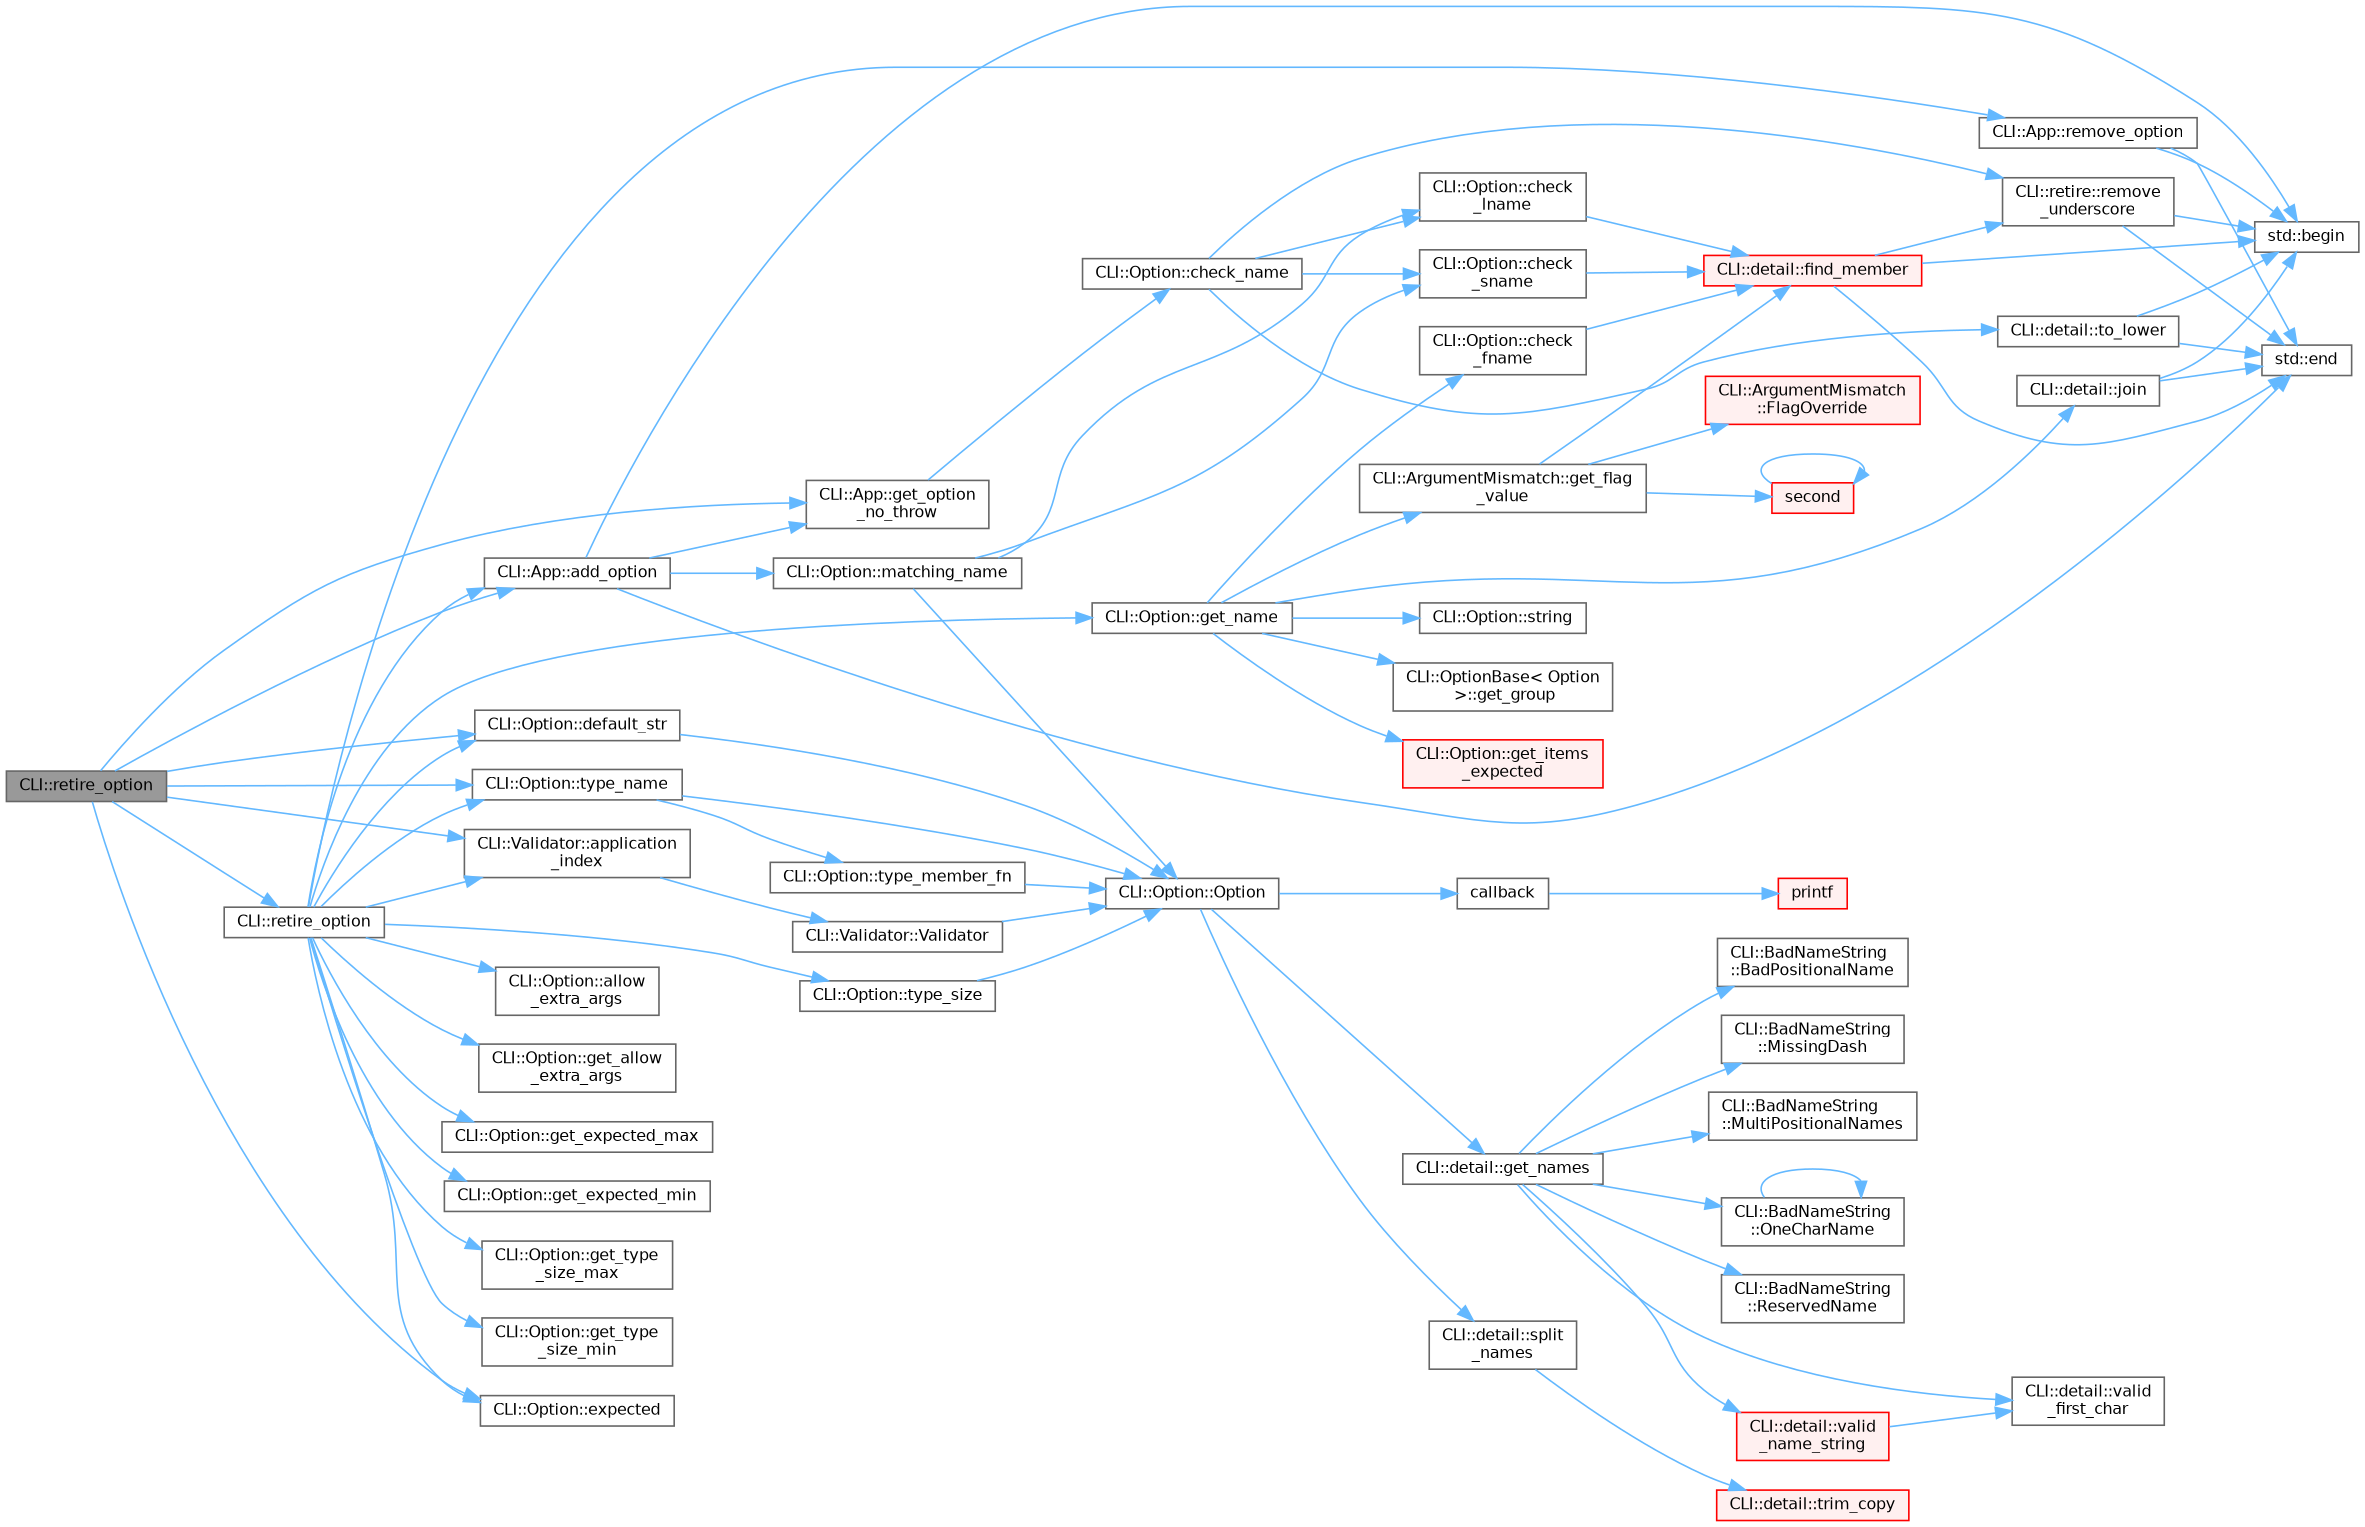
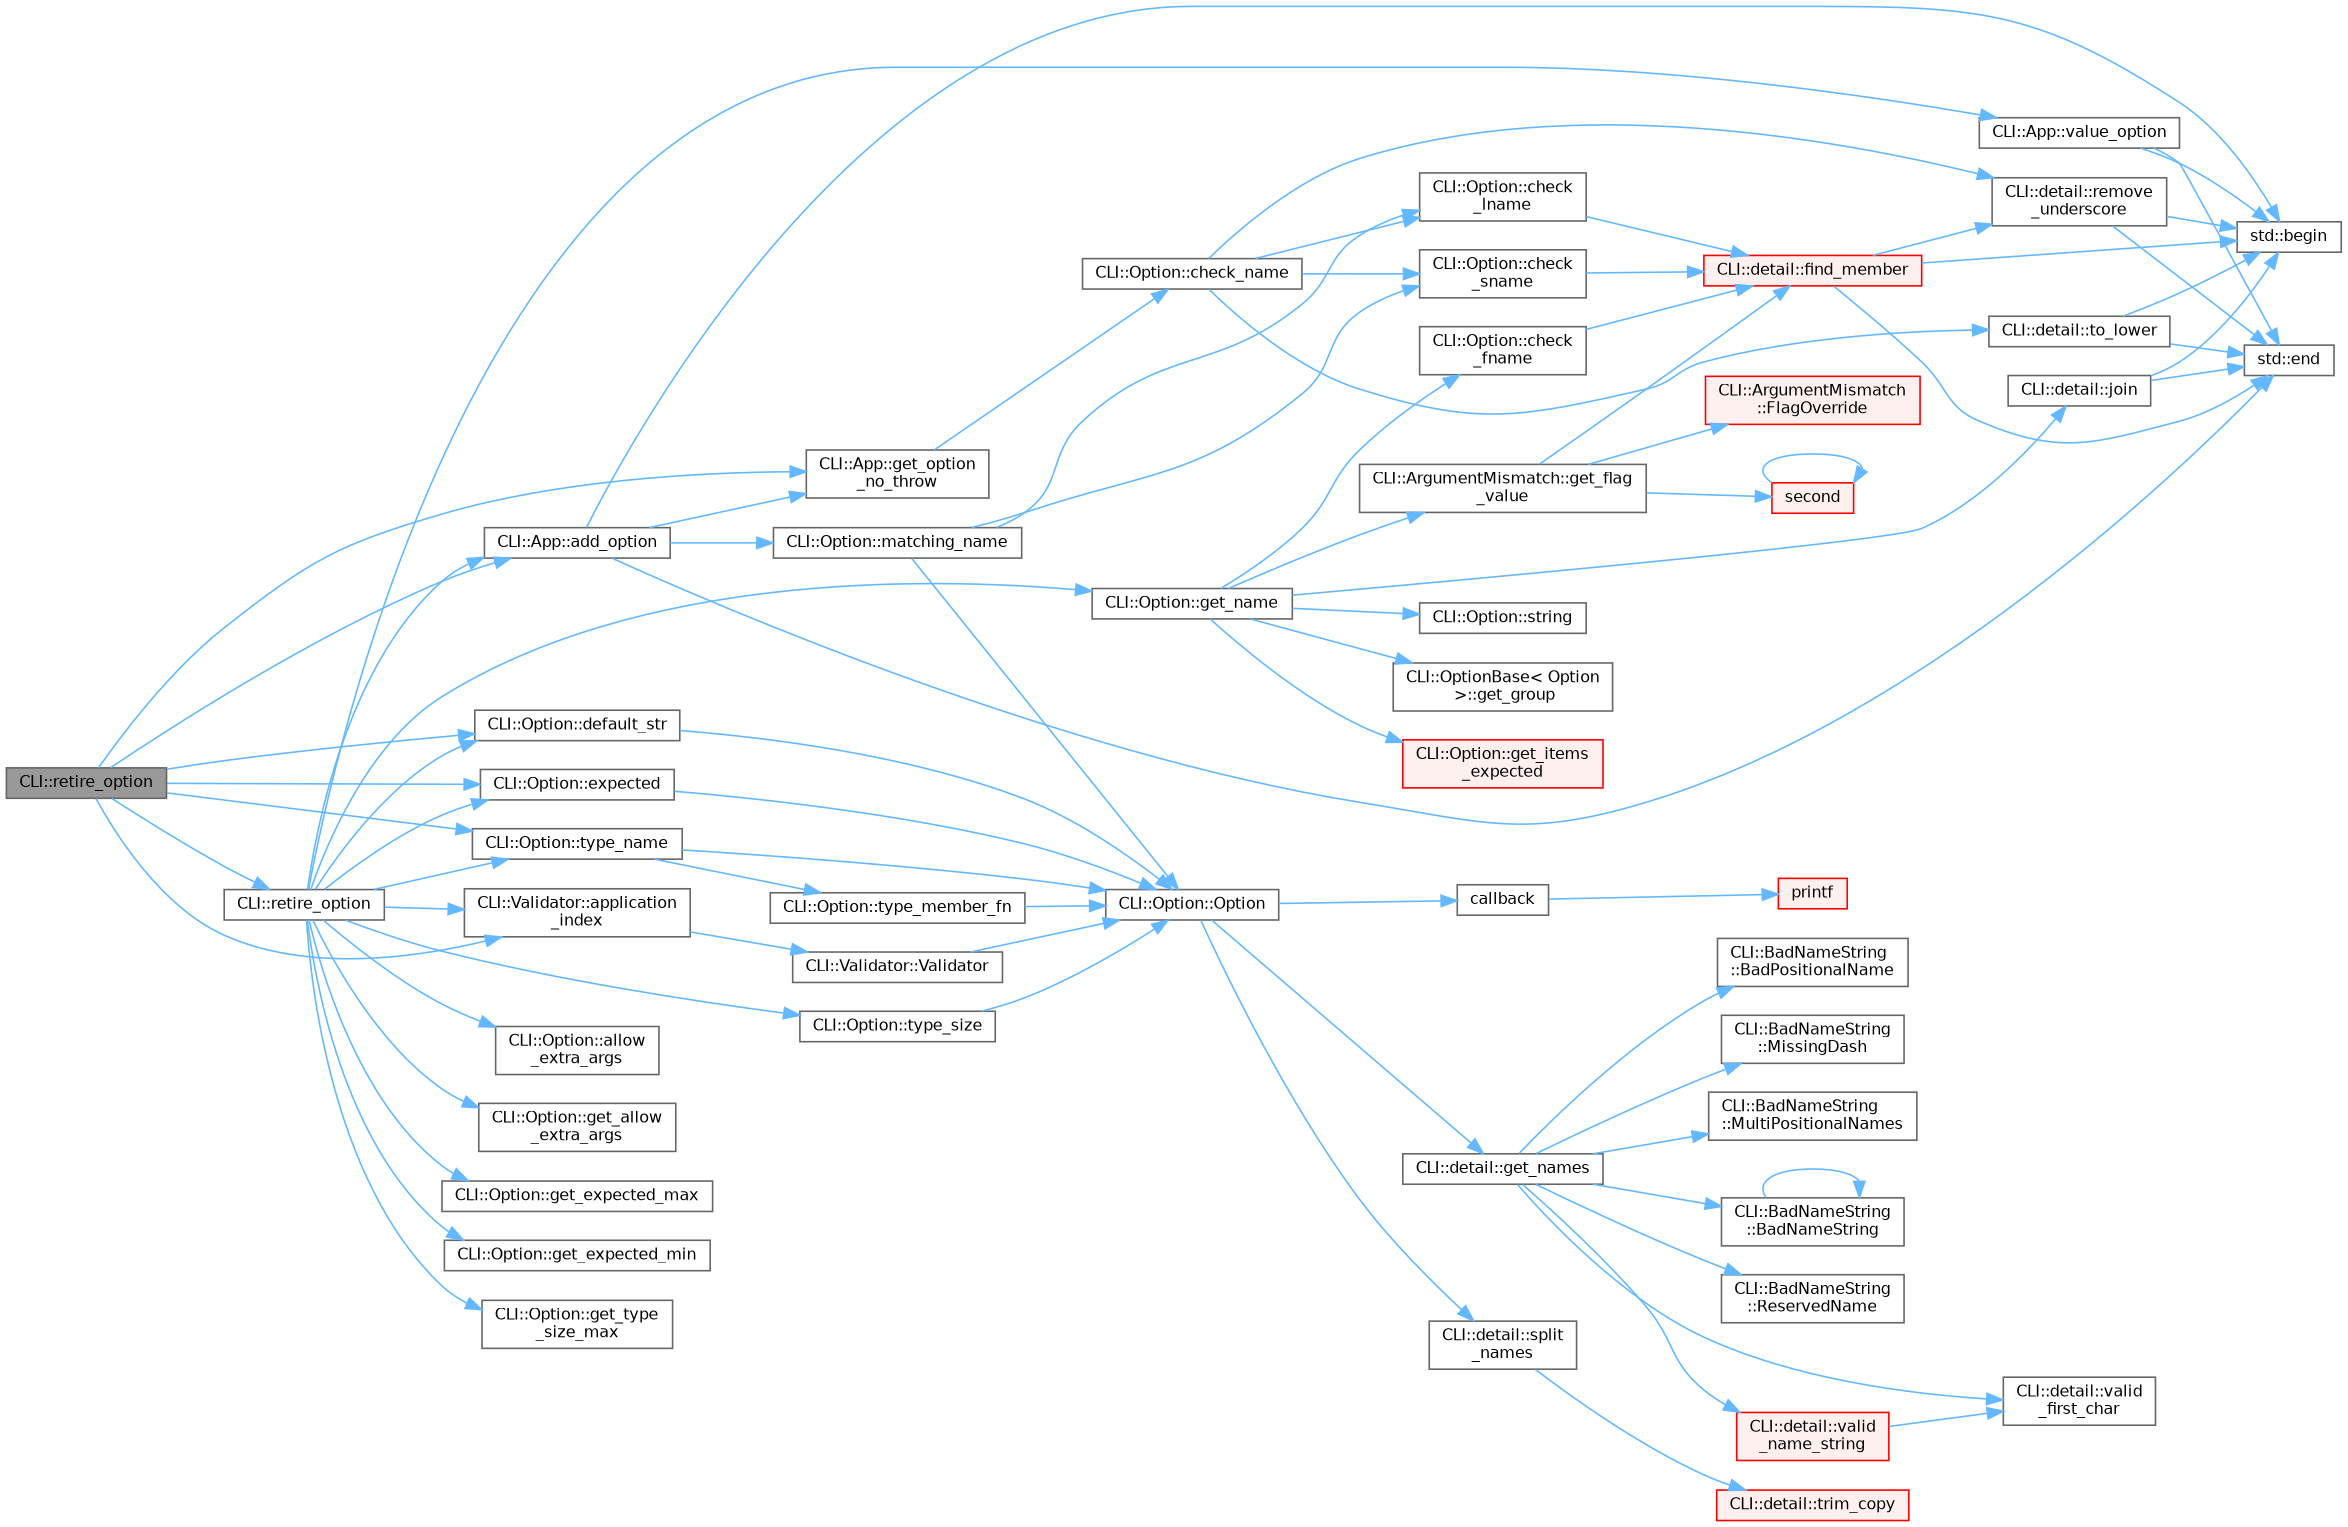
node "CLI::App::remove_option": label "CLI::App::remove_option" -> "CLI::App::value_option"
node "CLI::retire::remove _underscore": label "CLI::retire::remove _underscore" -> "CLI::detail::remove _underscore"
edge "CLI::Option::expected" -> "CLI::Option::Option": added
node "CLI::BadNameString ::OneCharName": label "CLI::BadNameString ::OneCharName" -> "CLI::BadNameString ::BadNameString"
node "CLI::Option::get_type _size_min": removed
